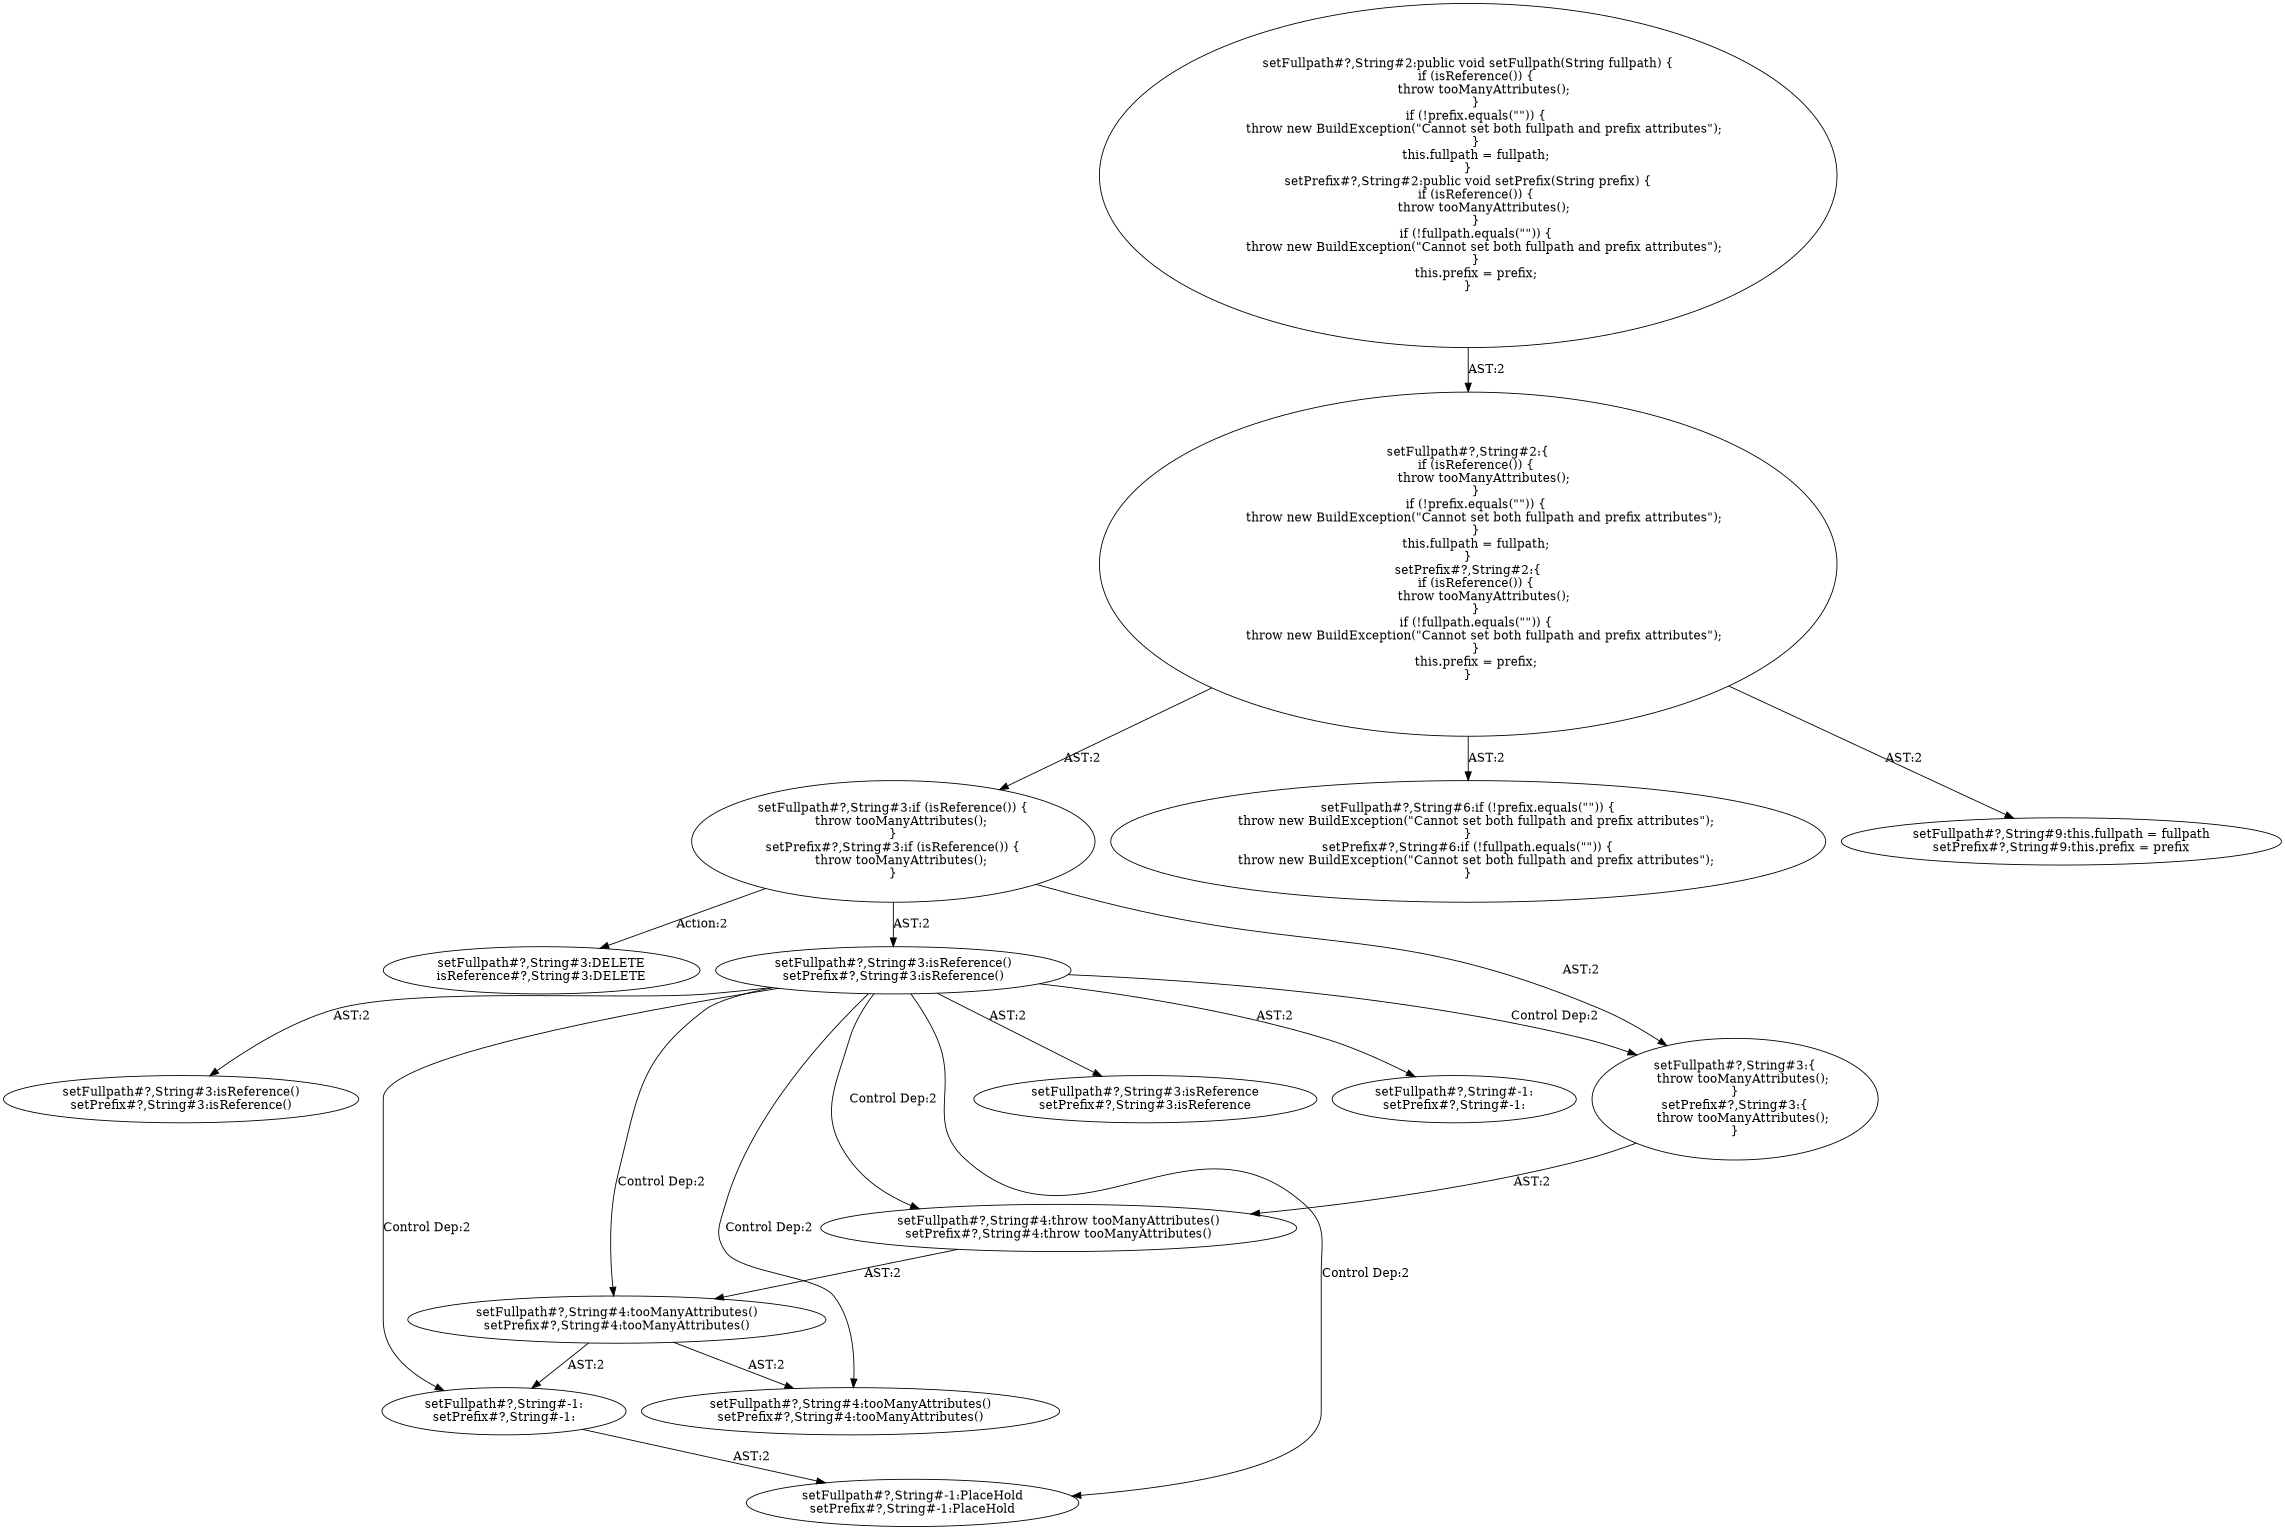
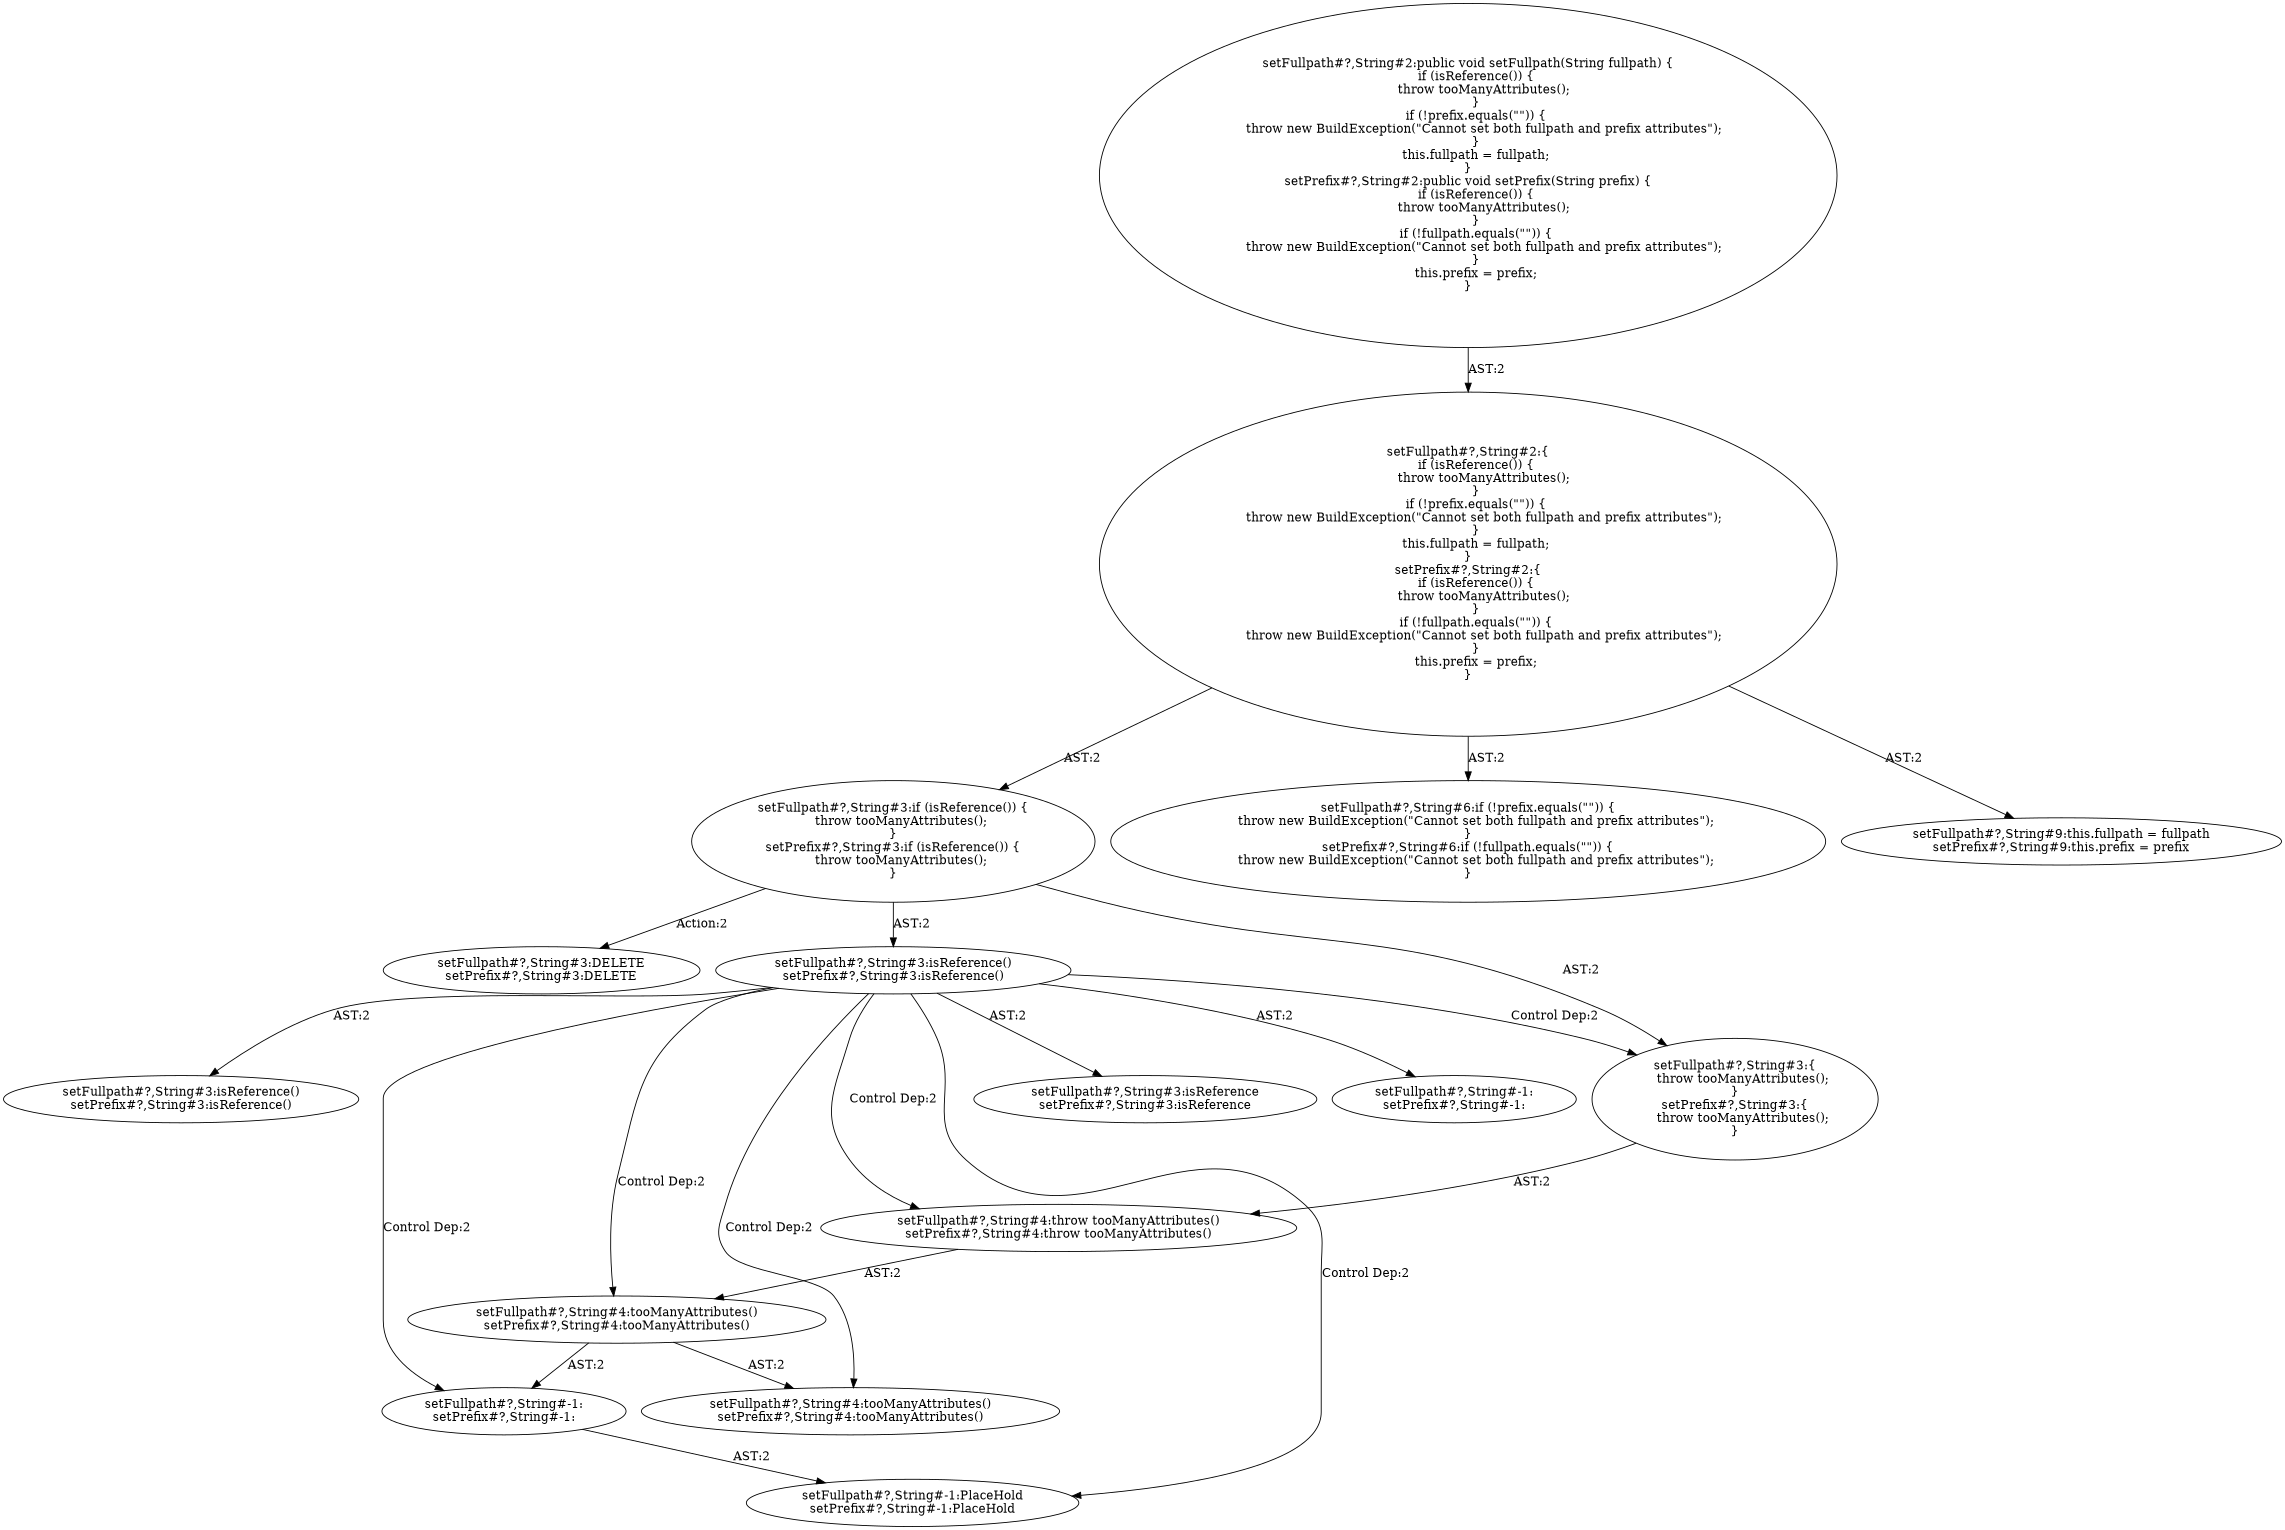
node "setFullpath#?,String#3:DELETE isReference#?,String#3:DELETE": label "setFullpath#?,String#3:DELETE isReference#?,String#3:DELETE" -> "setFullpath#?,String#3:DELETE setPrefix#?,String#3:DELETE"
